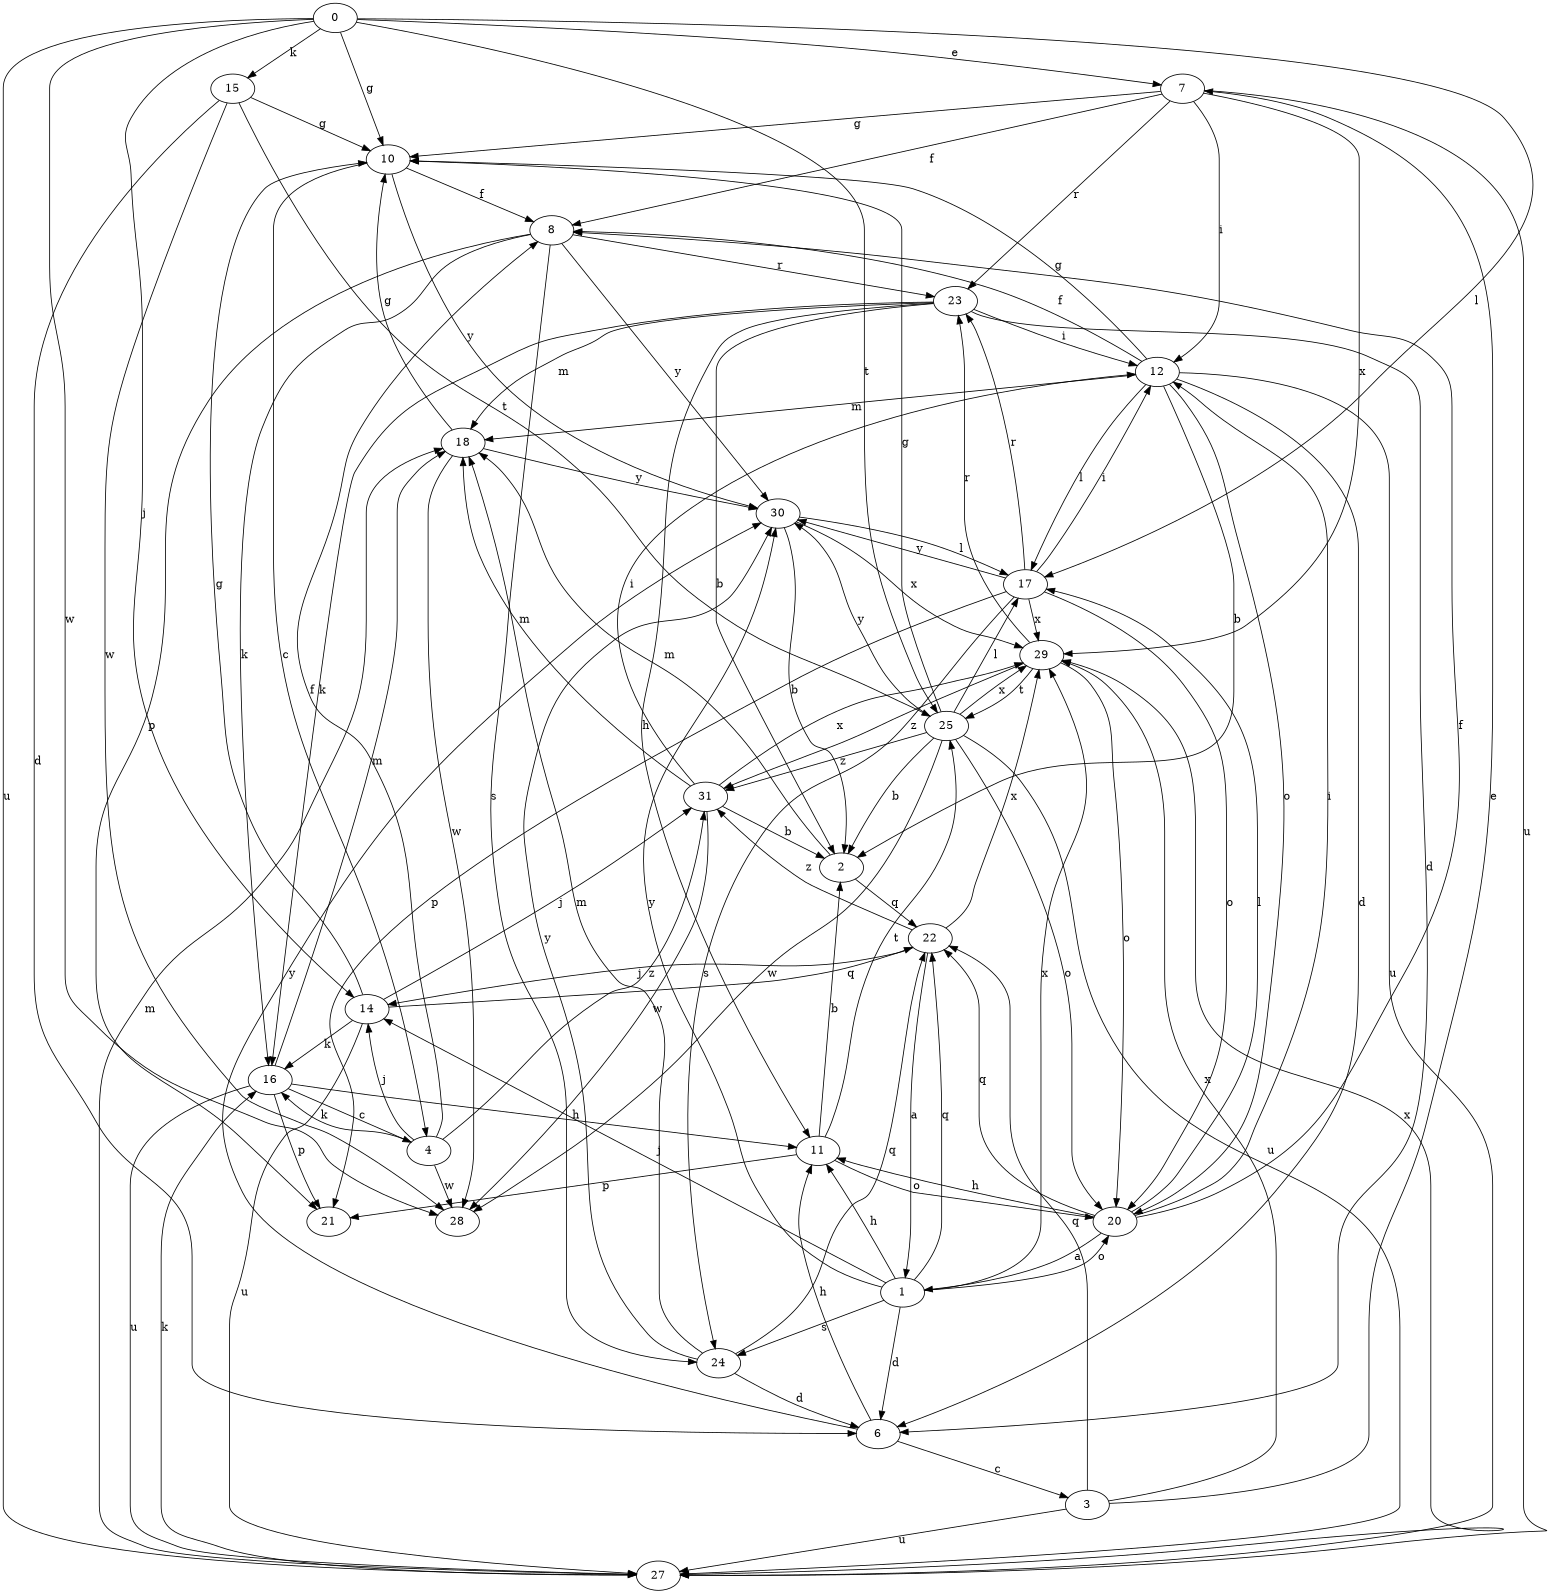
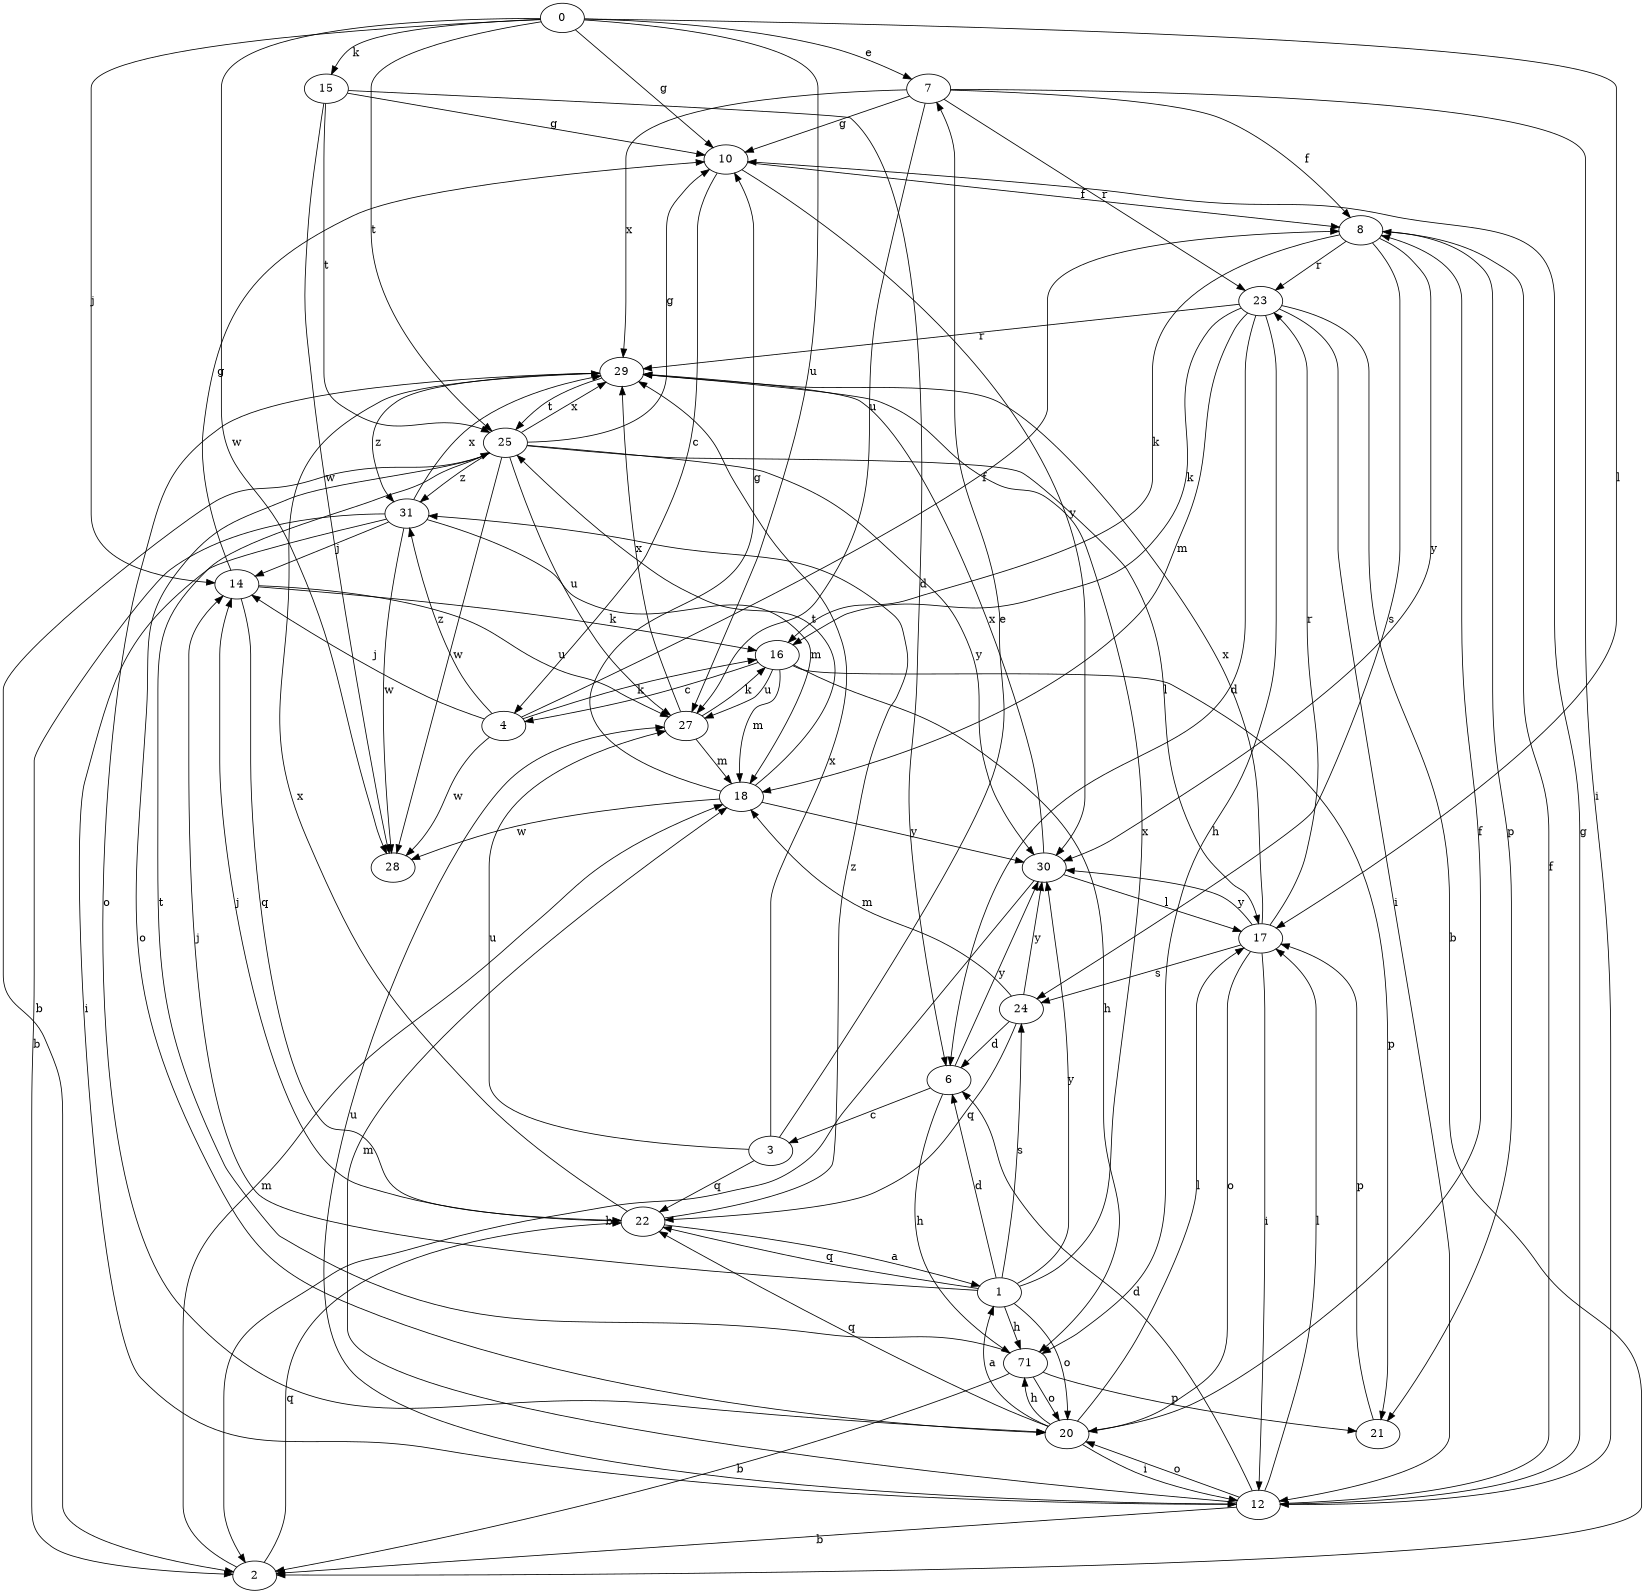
edge "29" -> "23": reversed
edge "18" -> "25": added, label "t"
edge "17" -> "21": reversed
edge "14" -> "31": reversed
node "11": label "11" -> "71"
